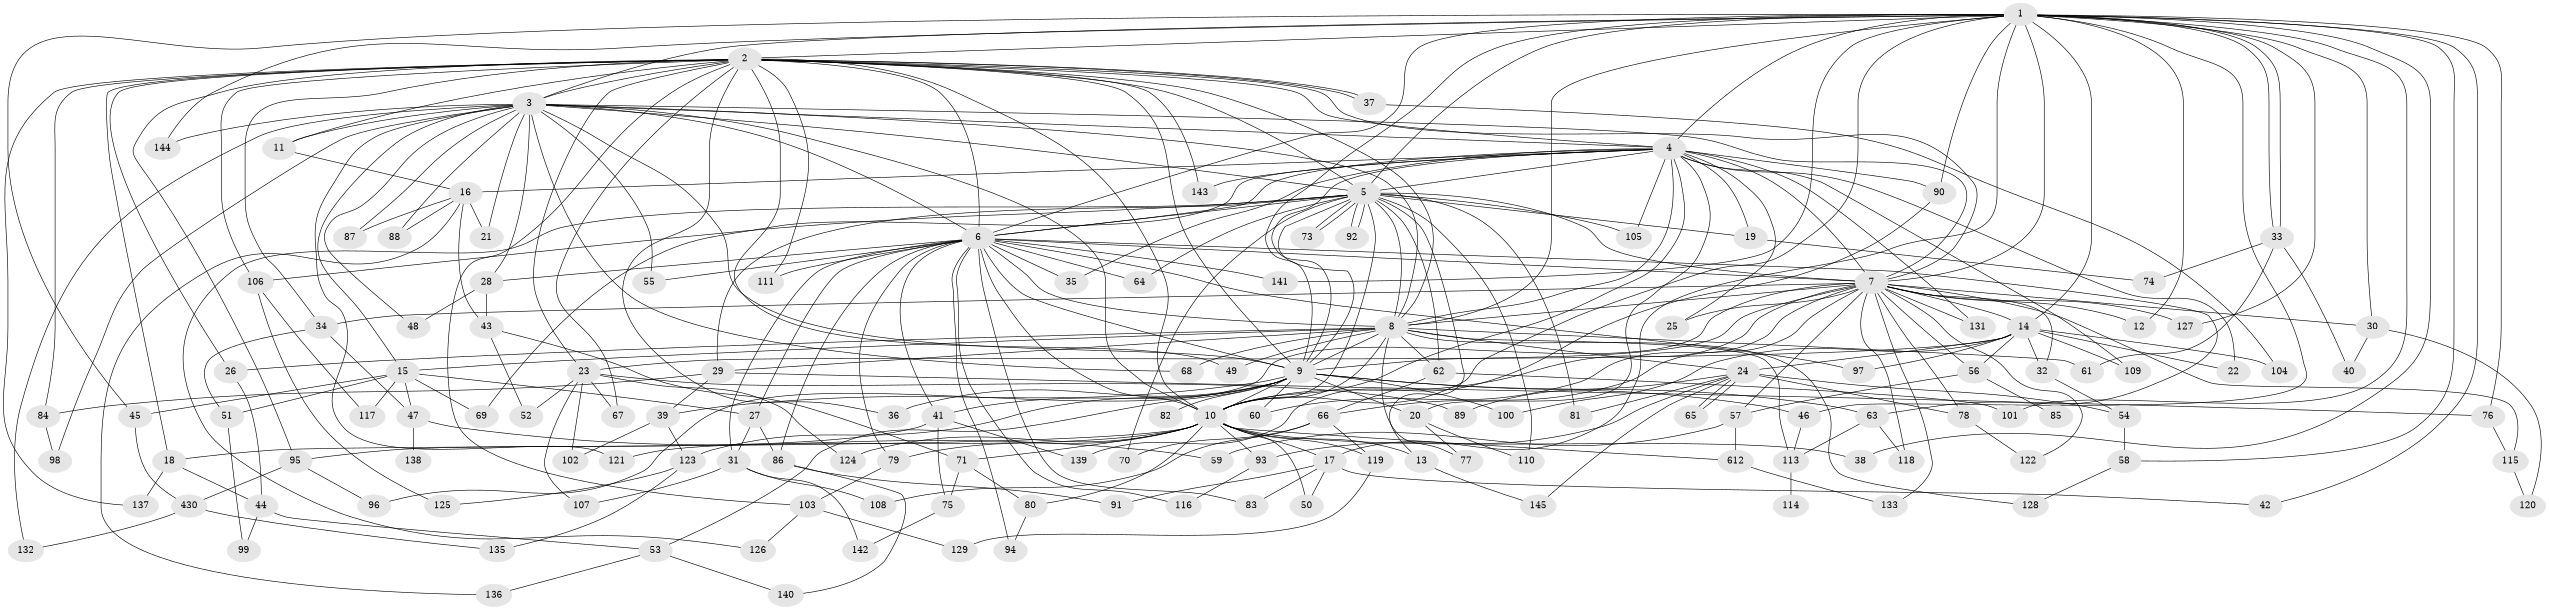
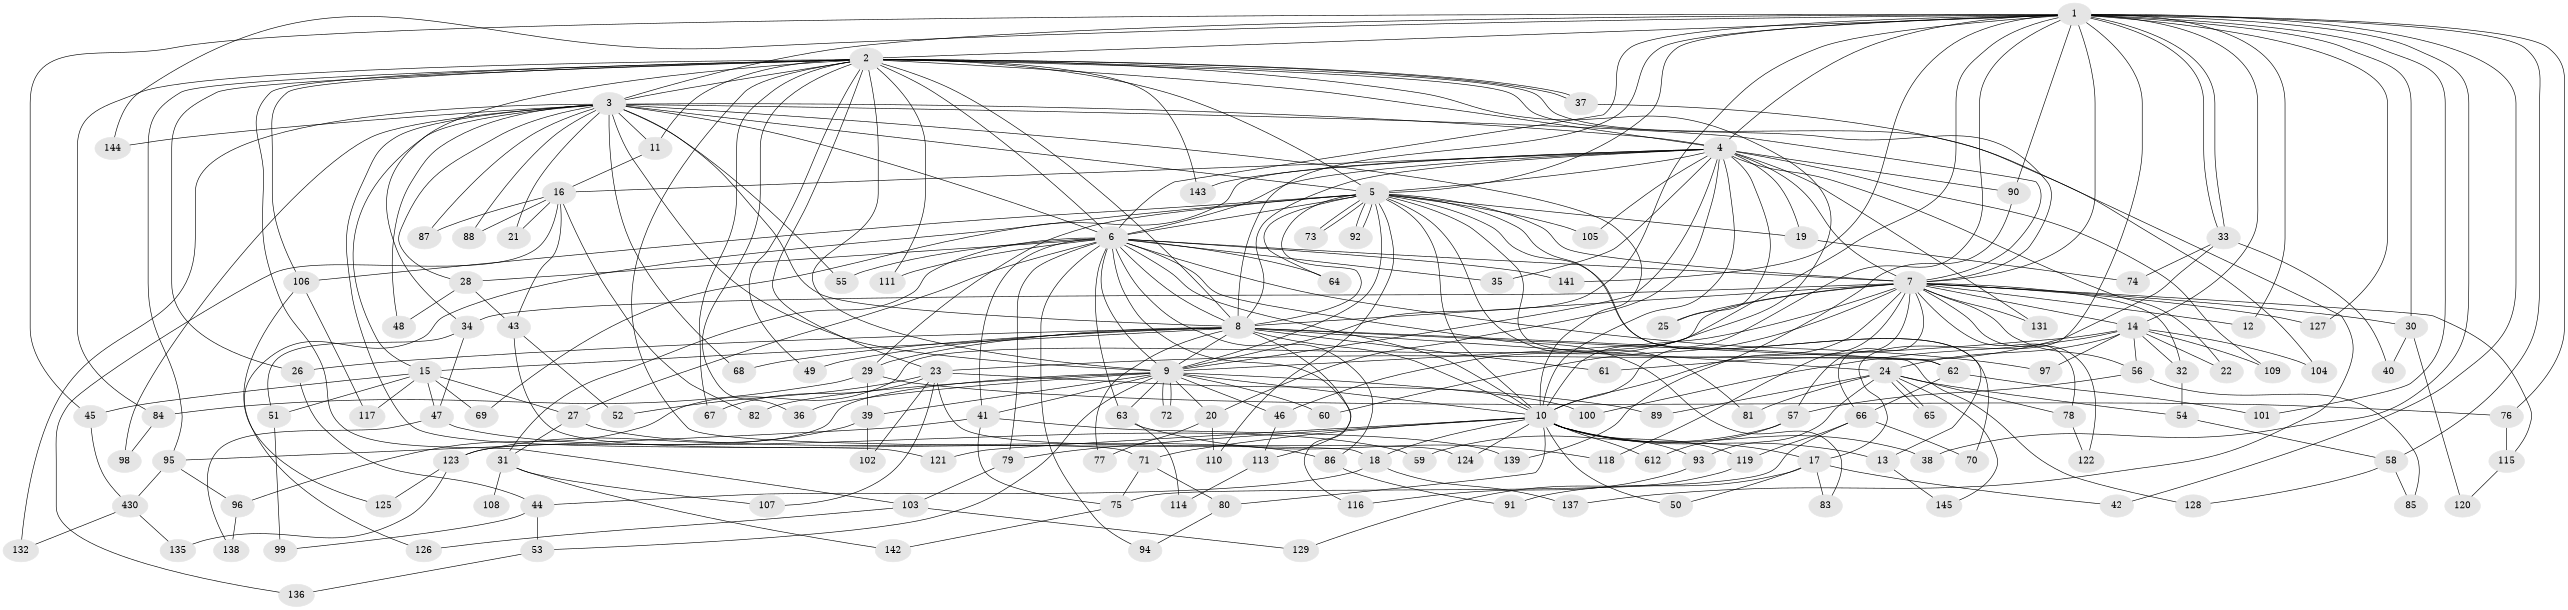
edge "16" -- "82": added
node "72": added
edge "63" -- "113": now "63" -- "114"
edge "66" -- "108": now "66" -- "75"
edge "58" -- "85": added
node "133": removed
edge "96" -- "138": added
node "140": removed
